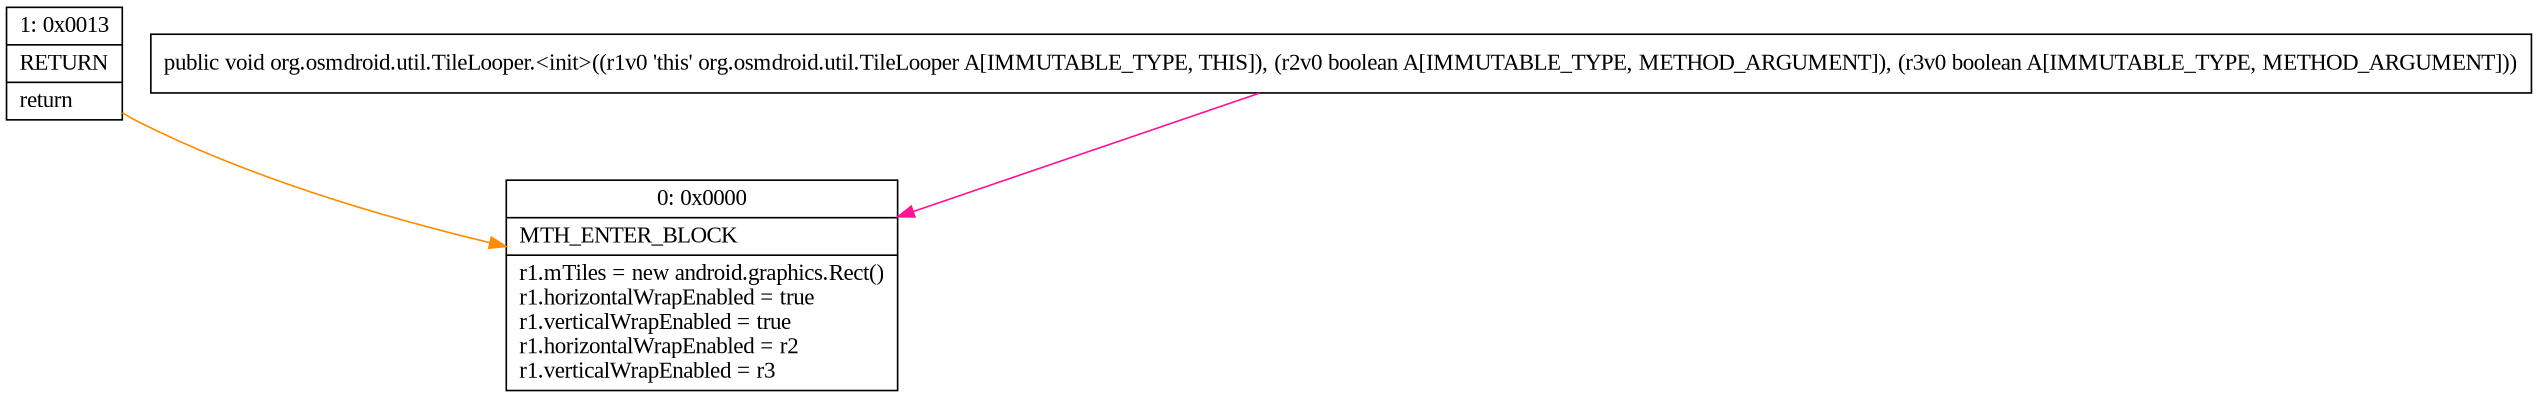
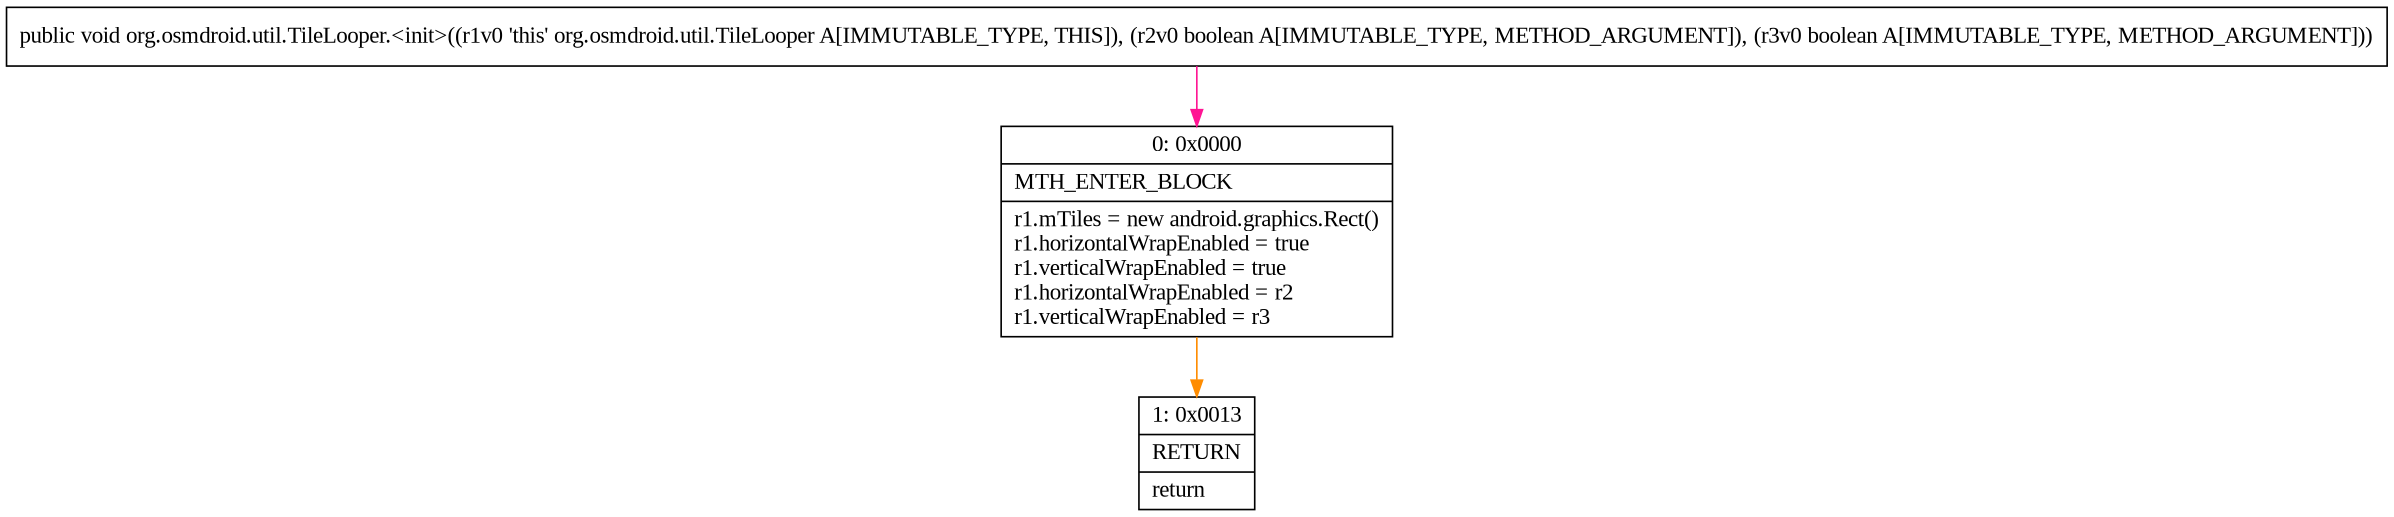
edge "1: 0x0013" -> "0: 0x0000": reversed
